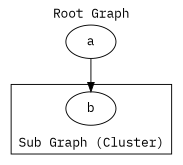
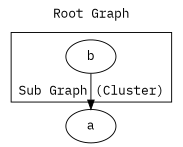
edge "a" -> "b": reversed
